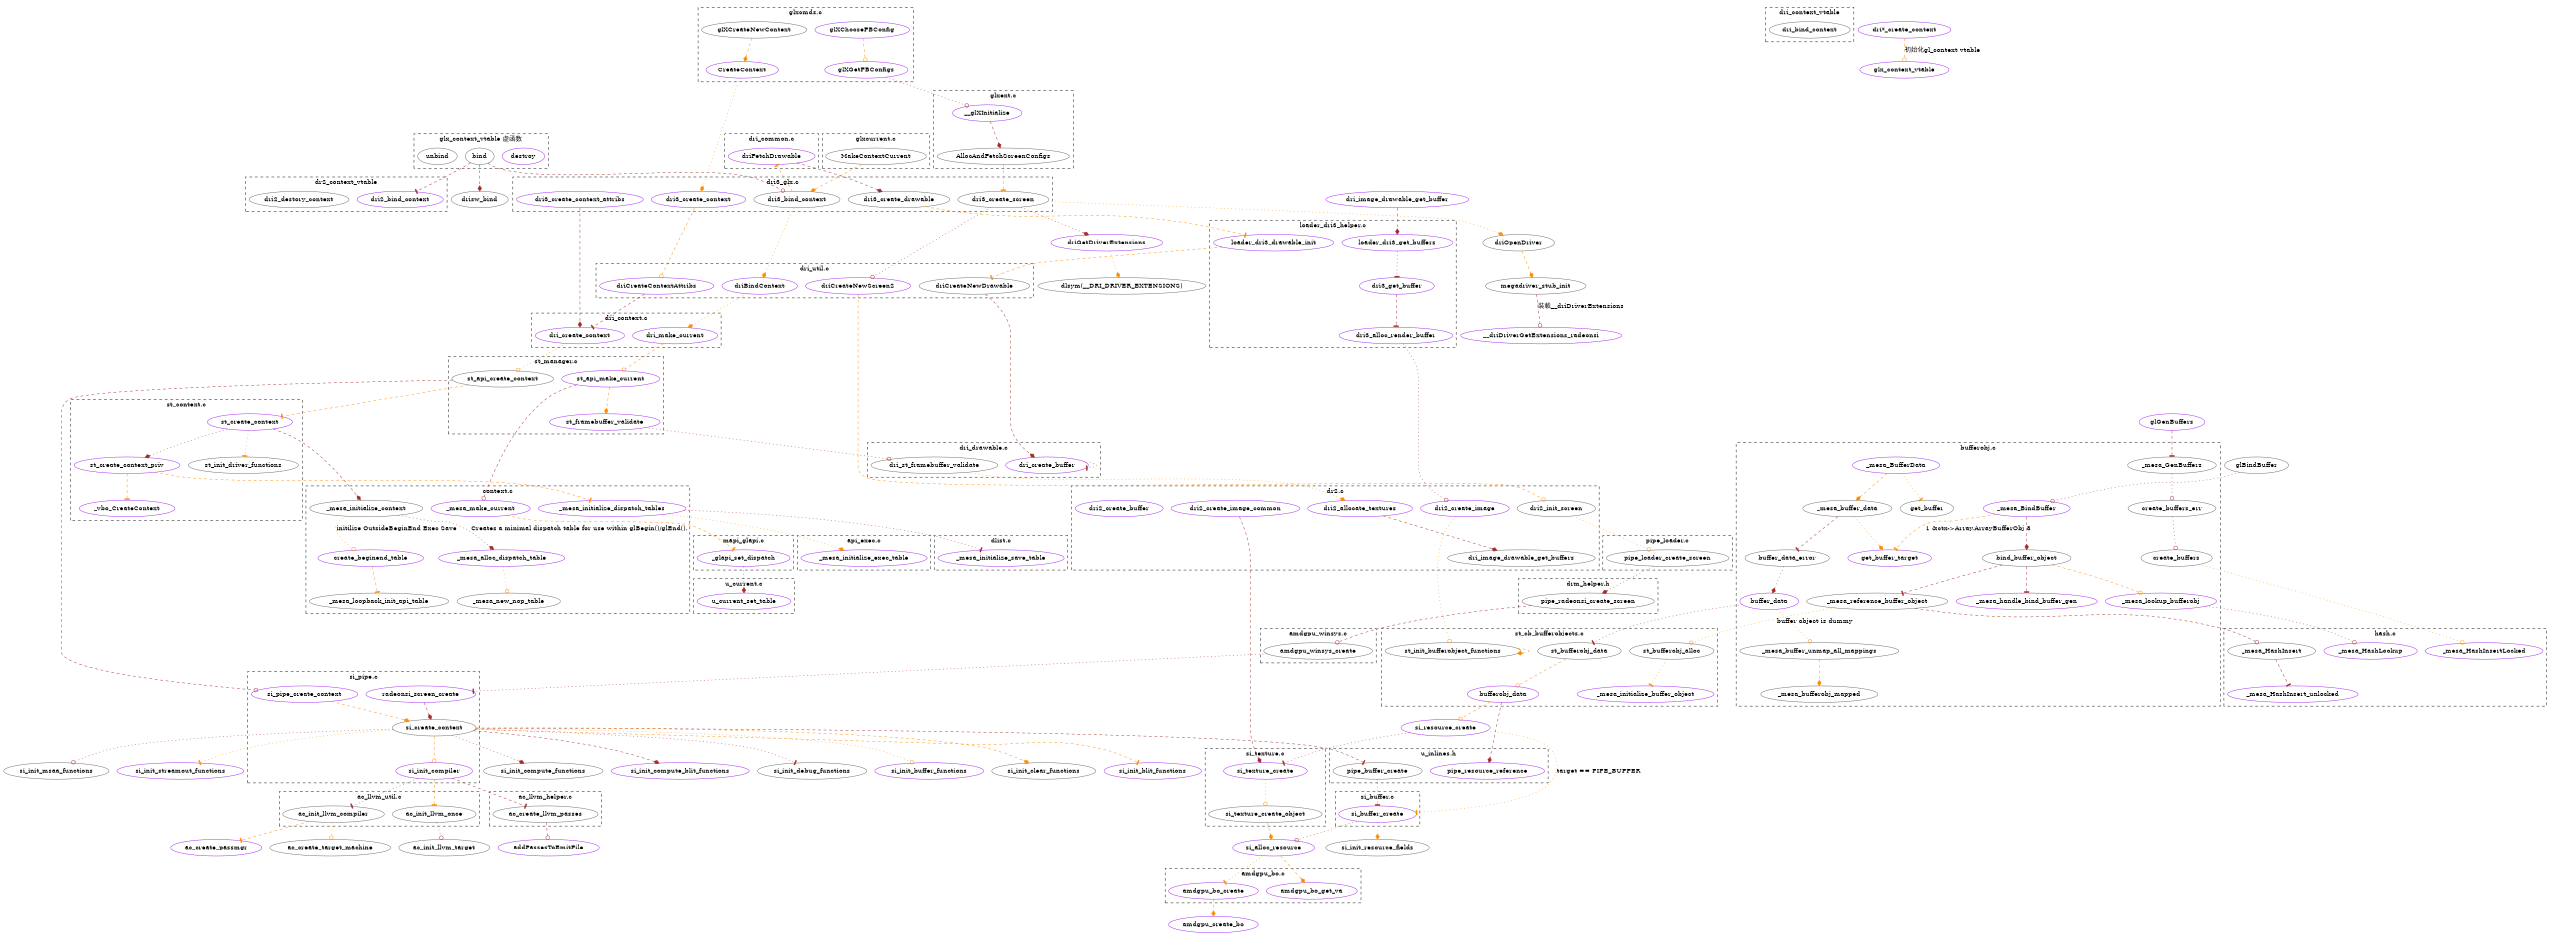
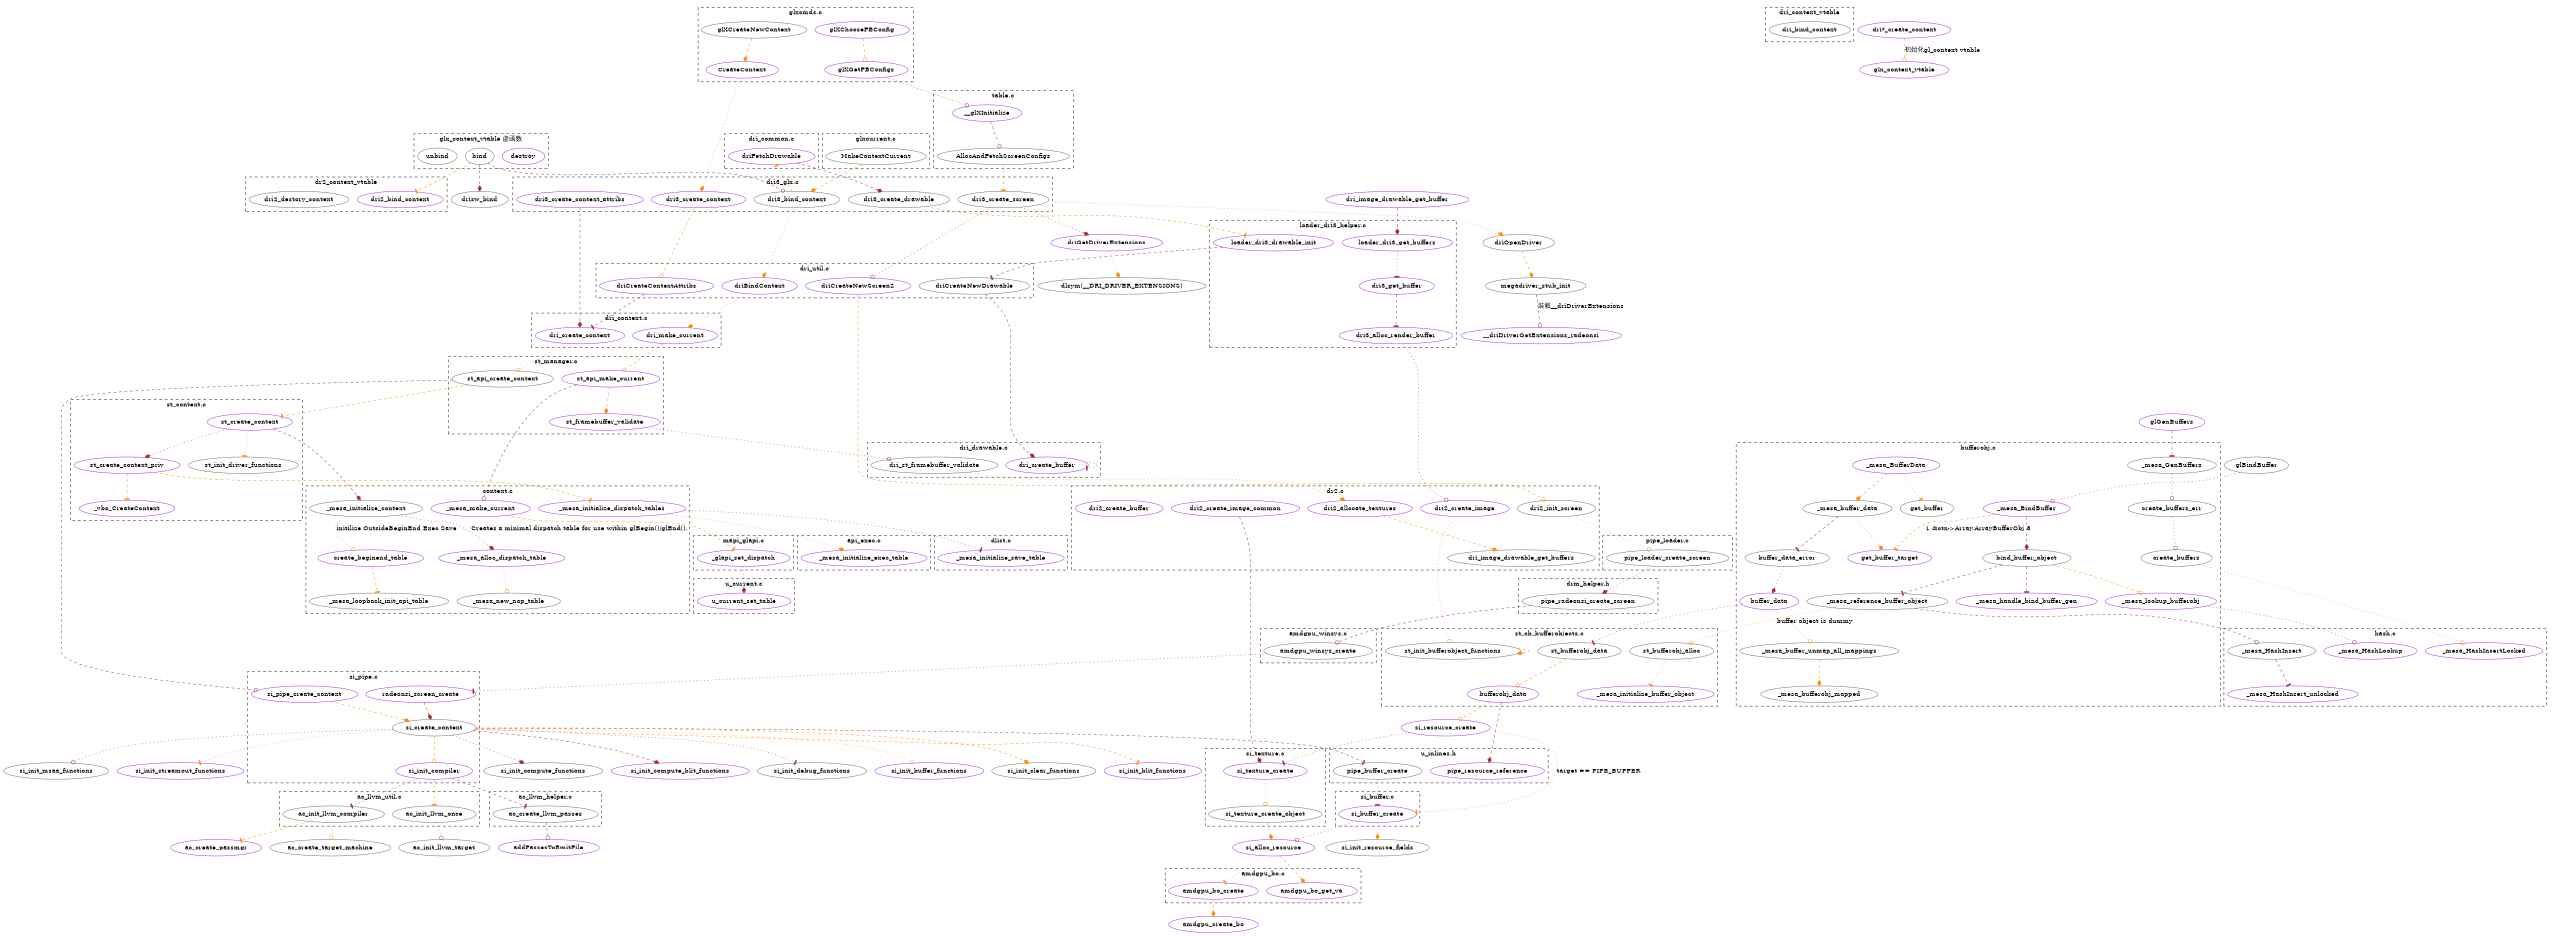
cluster "glxext.c": label "glxext.c" -> "table.c"
edge "__glXInitialize" -> "AllocAndFetchScreenConfigs": arrowhead diamond -> odot
edge "bind" -> "dri2_bind_context": color brown -> darkorange
edge "loader_dri3_drawable_init" -> "driCreateNewDrawable": color darkorange -> brown
edge "dri2_allocate_textures" -> "dri_image_drawable_get_buffers": color brown -> darkorange
